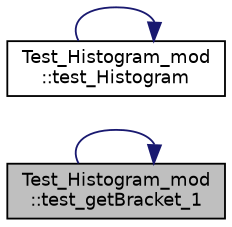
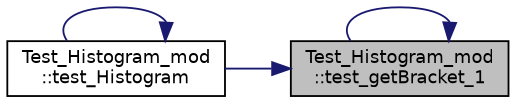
edge "Test_Histogram_mod ::test_Histogram" -> "Test_Histogram_mod ::test_getBracket_1": added
